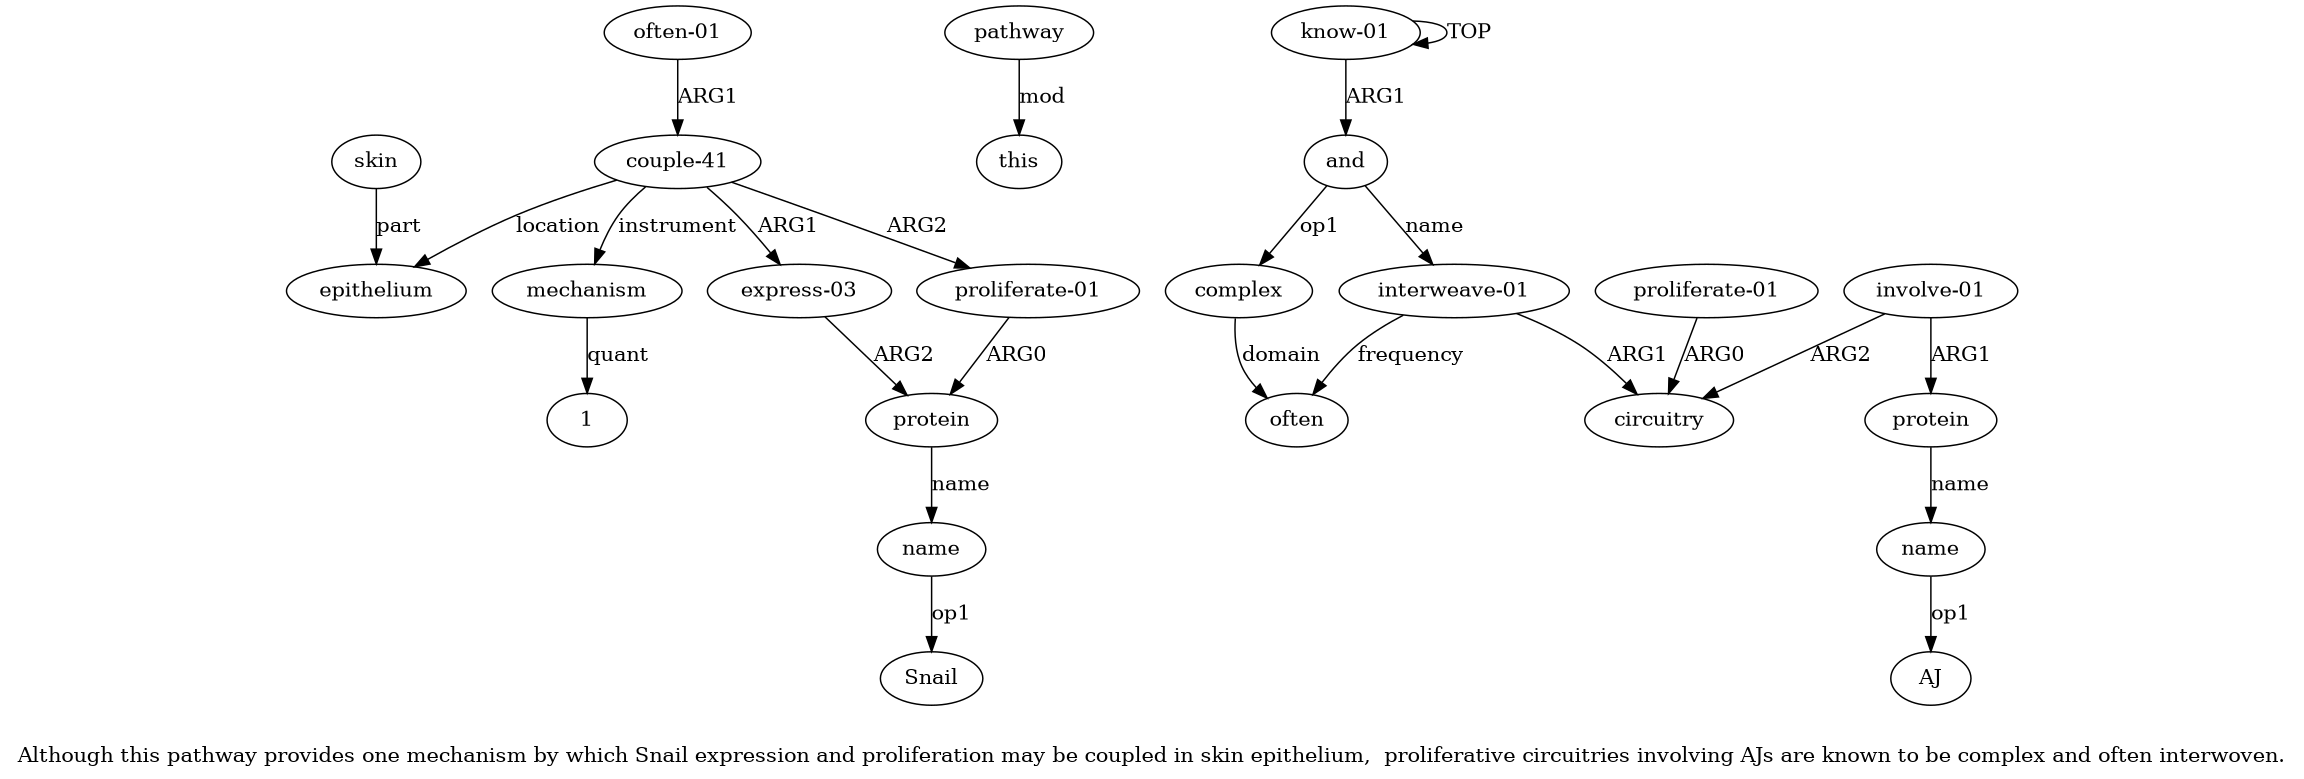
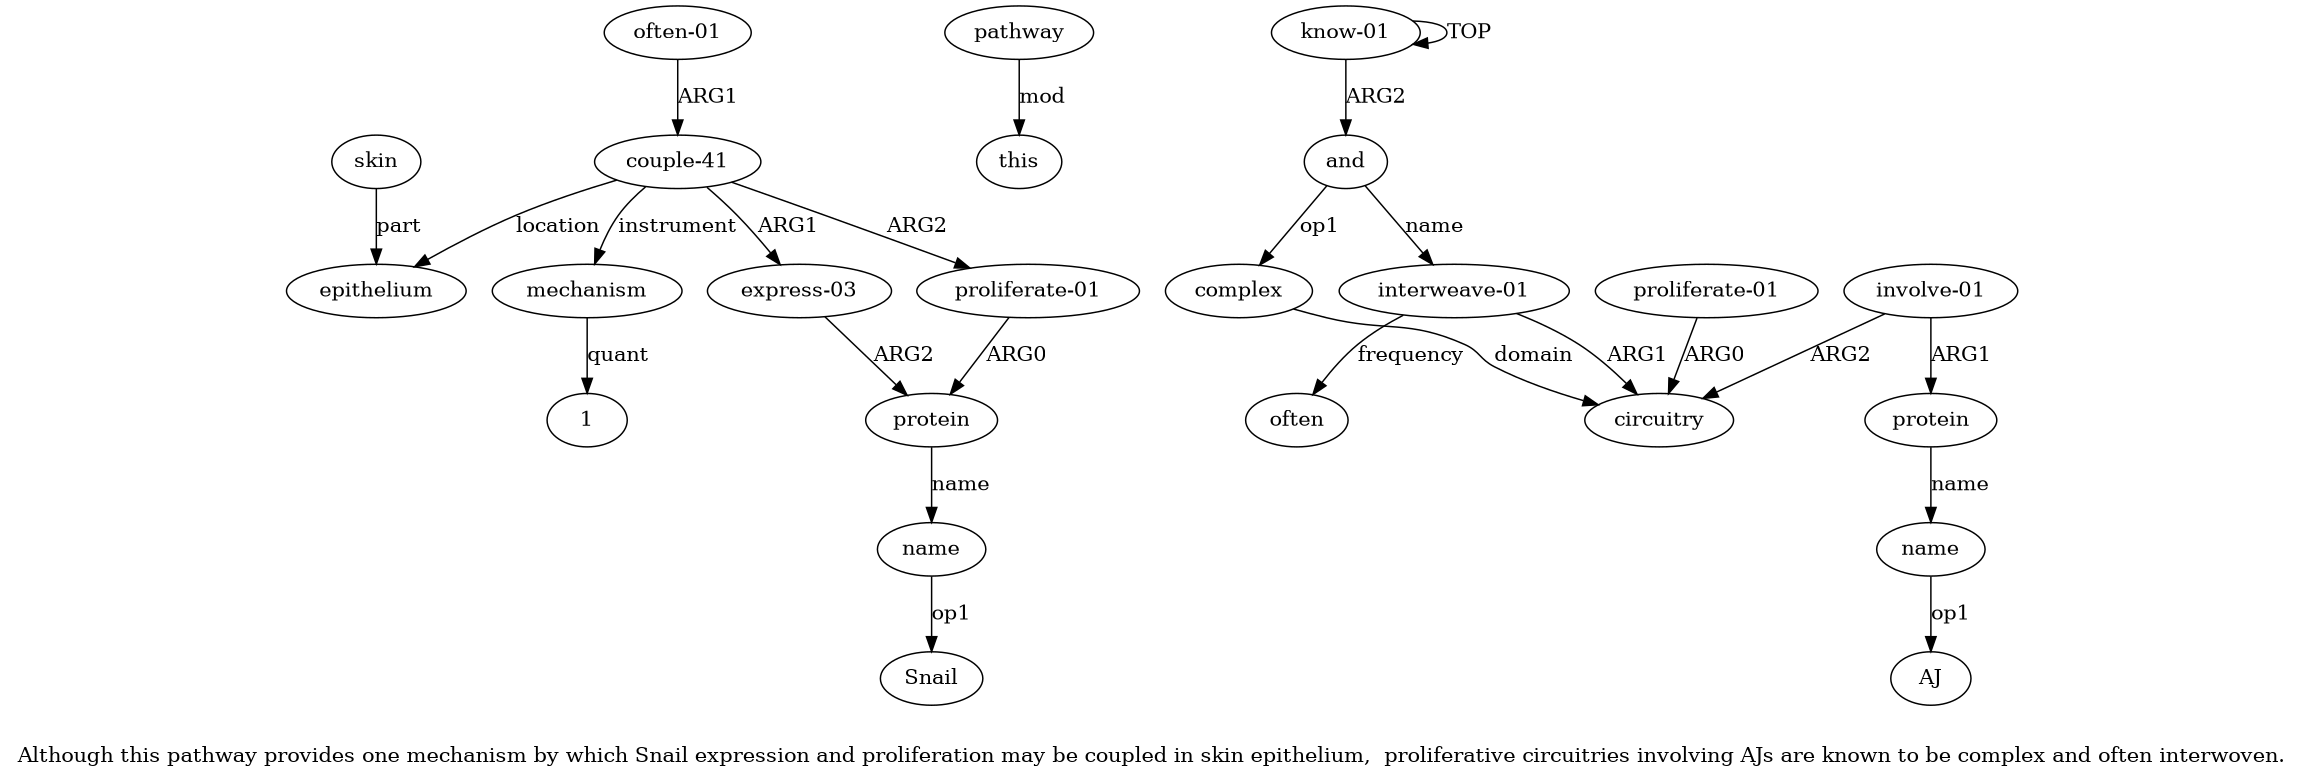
edge "know-01" -> "and": label "ARG1" -> "ARG2"
edge "complex" -> "often": now "complex" -> "circuitry"
